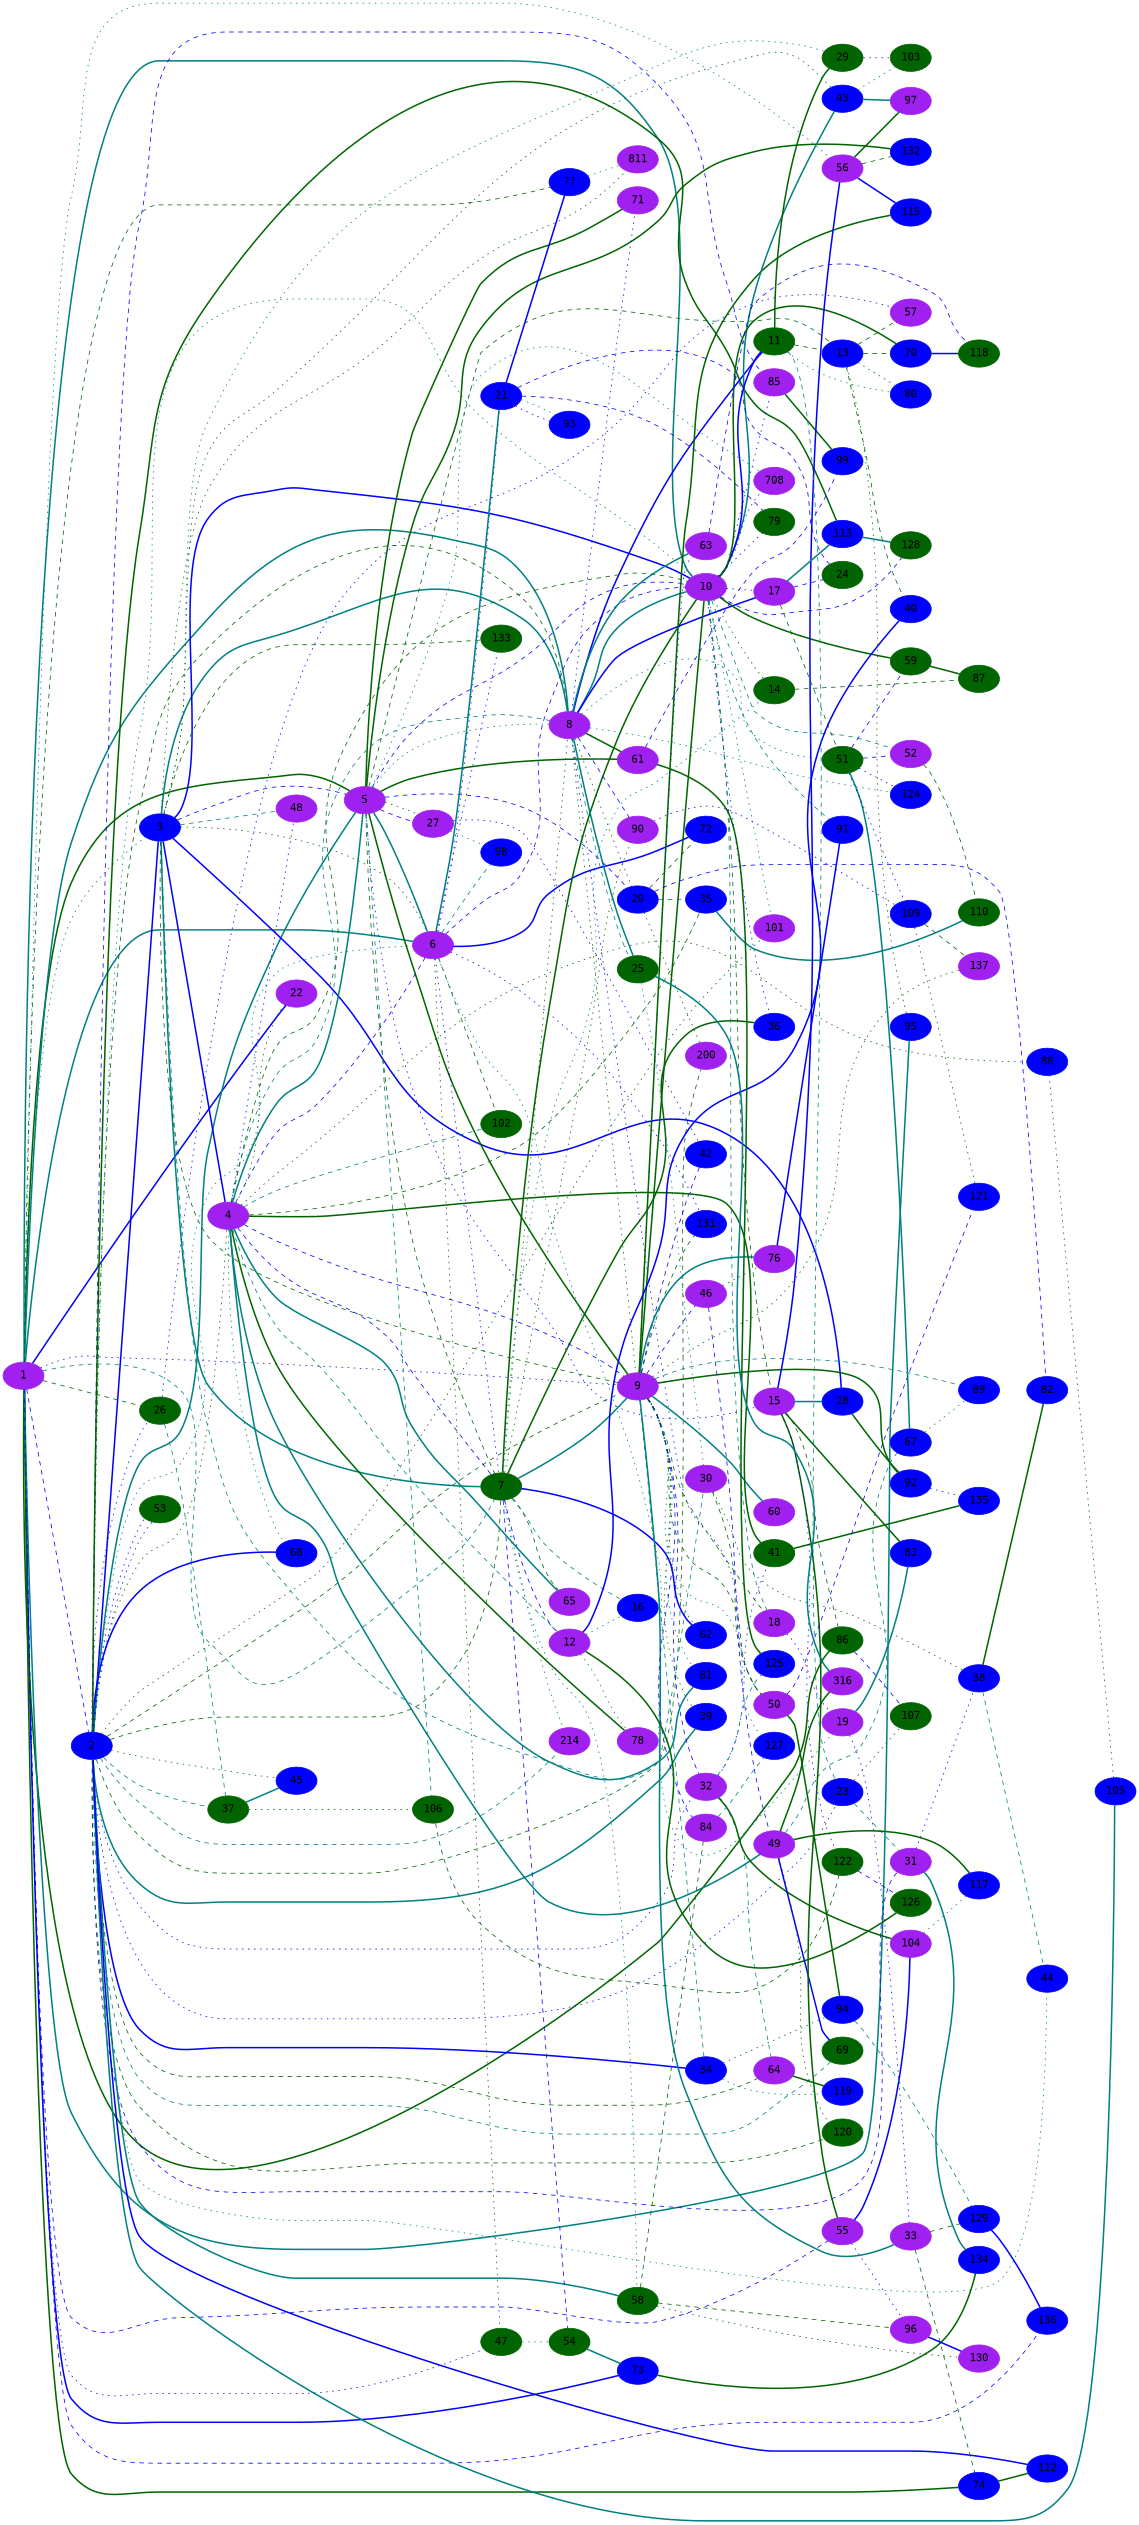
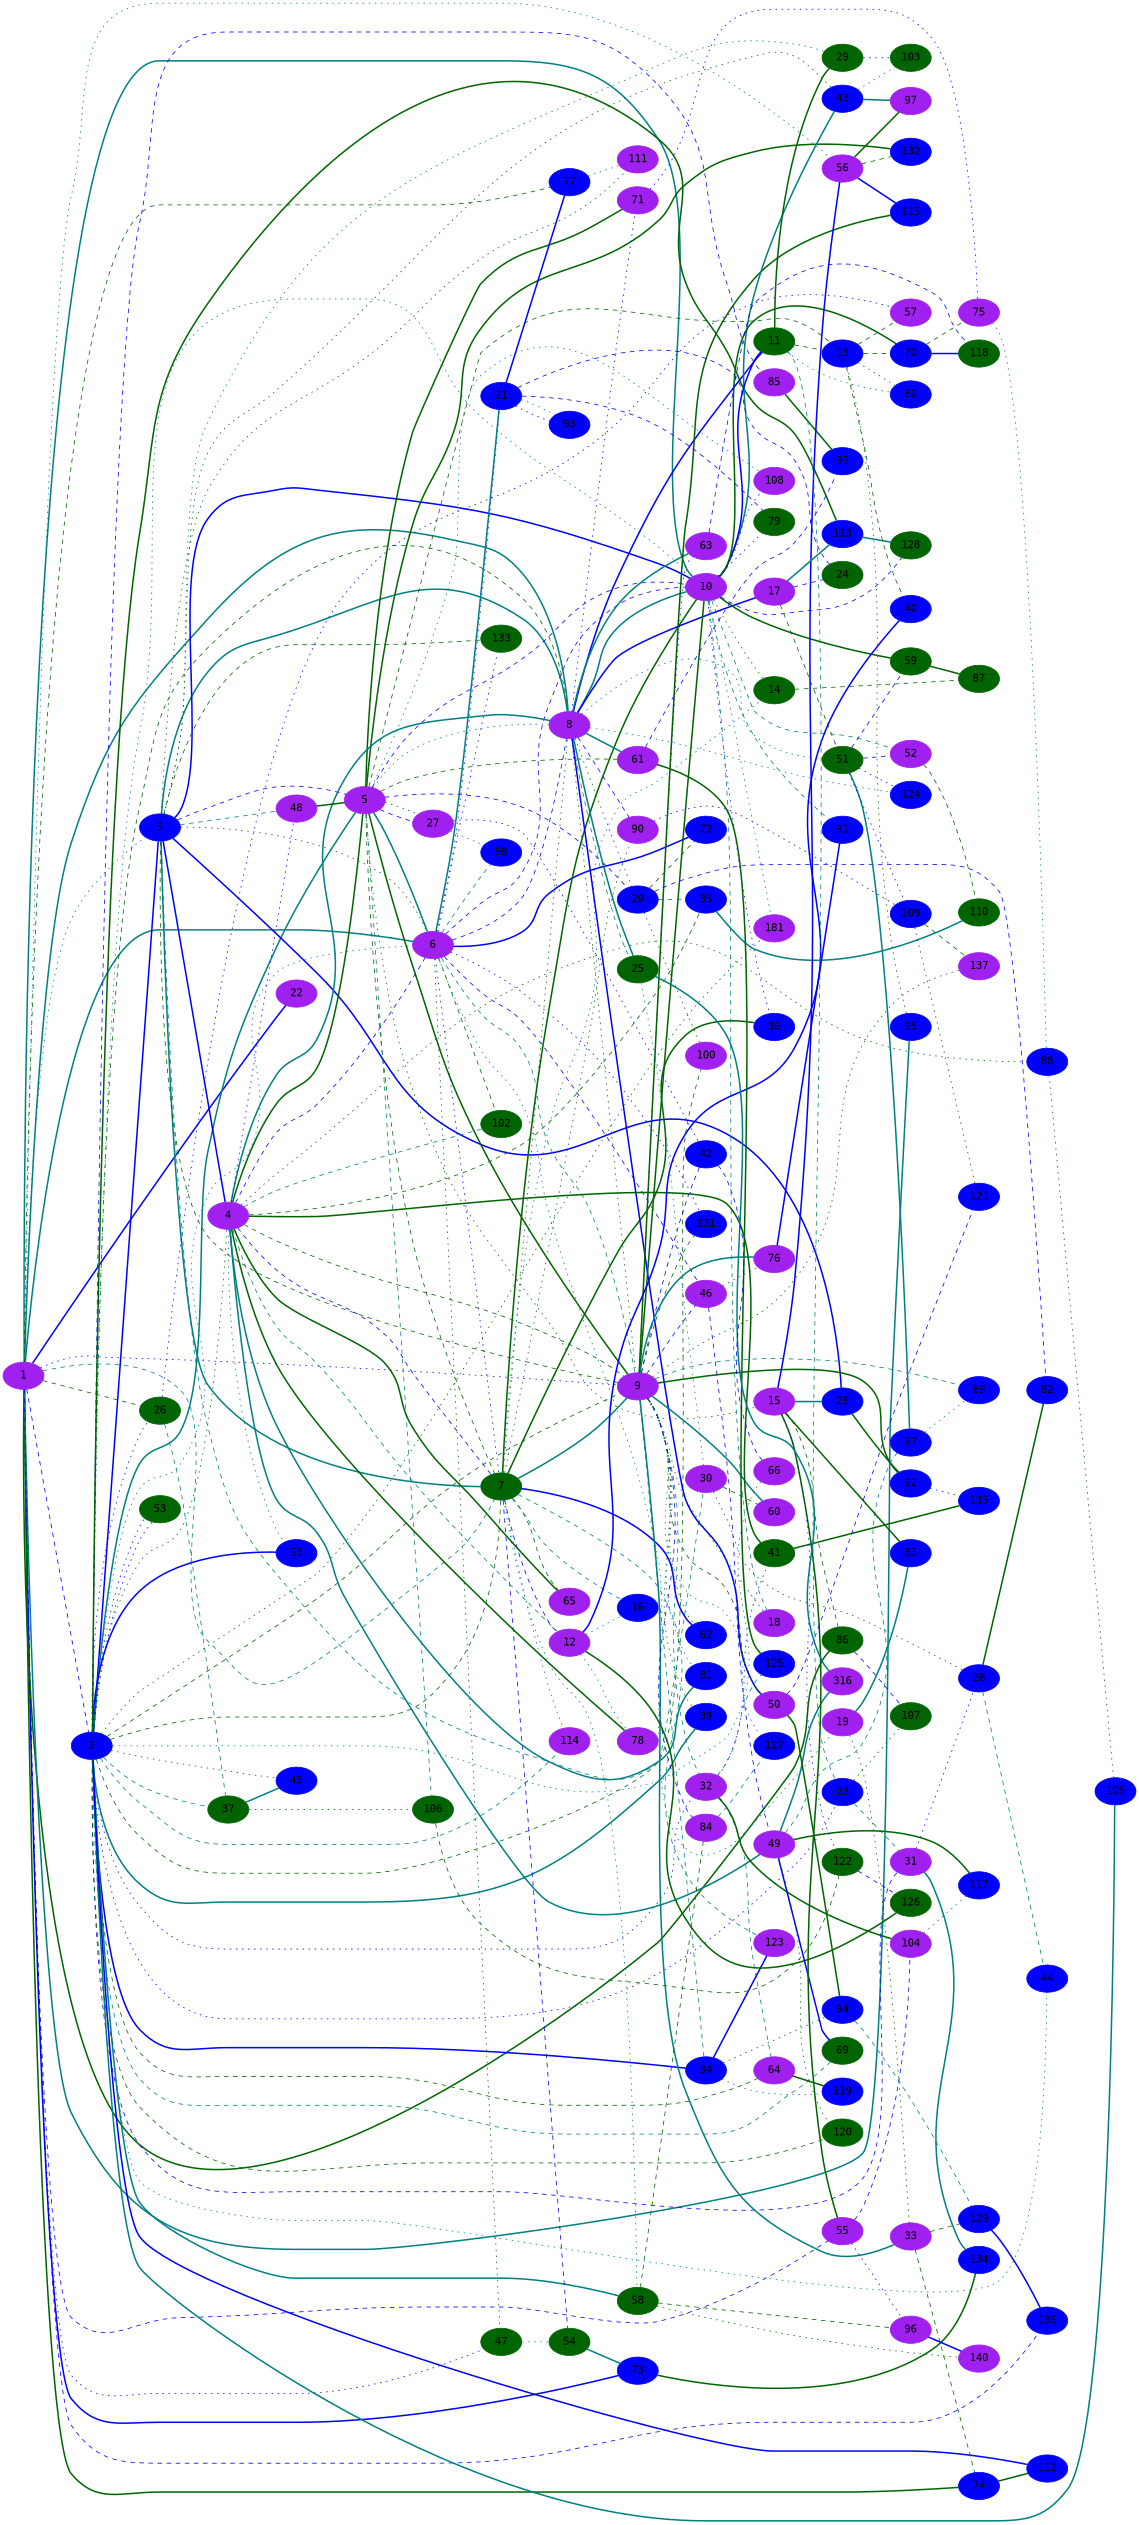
node "811": label "811" -> "111"
node "75": added
edge "85" -- "10": removed
node "708": label "708" -> "108"
edge "10" -- "17": removed
edge "8" -- "61": color darkgreen -> teal
edge "10" -- "4": removed
edge "61" -- "5": style bold -> dashed
edge "8" -- "6": added
edge "8" -- "4": style dashed -> bold
edge "5" -- "1": now "5" -- "48"
node "101": label "101" -> "181"
edge "10" -- "15": removed
edge "5" -- "4": color teal -> darkgreen
node "200": label "200" -> "100"
edge "22" -- "4": removed
edge "6" -- "46": added
edge "6" -- "9": added
edge "5" -- "15": color blue -> darkgreen
edge "8" -- "50": style dotted -> bold
edge "4" -- "9": color blue -> darkgreen
edge "4" -- "65": color teal -> darkgreen
node "66": added
edge "9" -- "18": style dashed -> dotted
edge "30" -- "50": now "30" -- "60"
edge "9" -- "32": color blue -> teal
edge "18" -- "19": removed
node "214": label "214" -> "114"
edge "316" -- "49": color darkgreen -> teal
node "123": added
edge "19" -- "33": color blue -> darkgreen
edge "104" -- "55": style bold -> dashed
node "130": label "130" -> "140"
